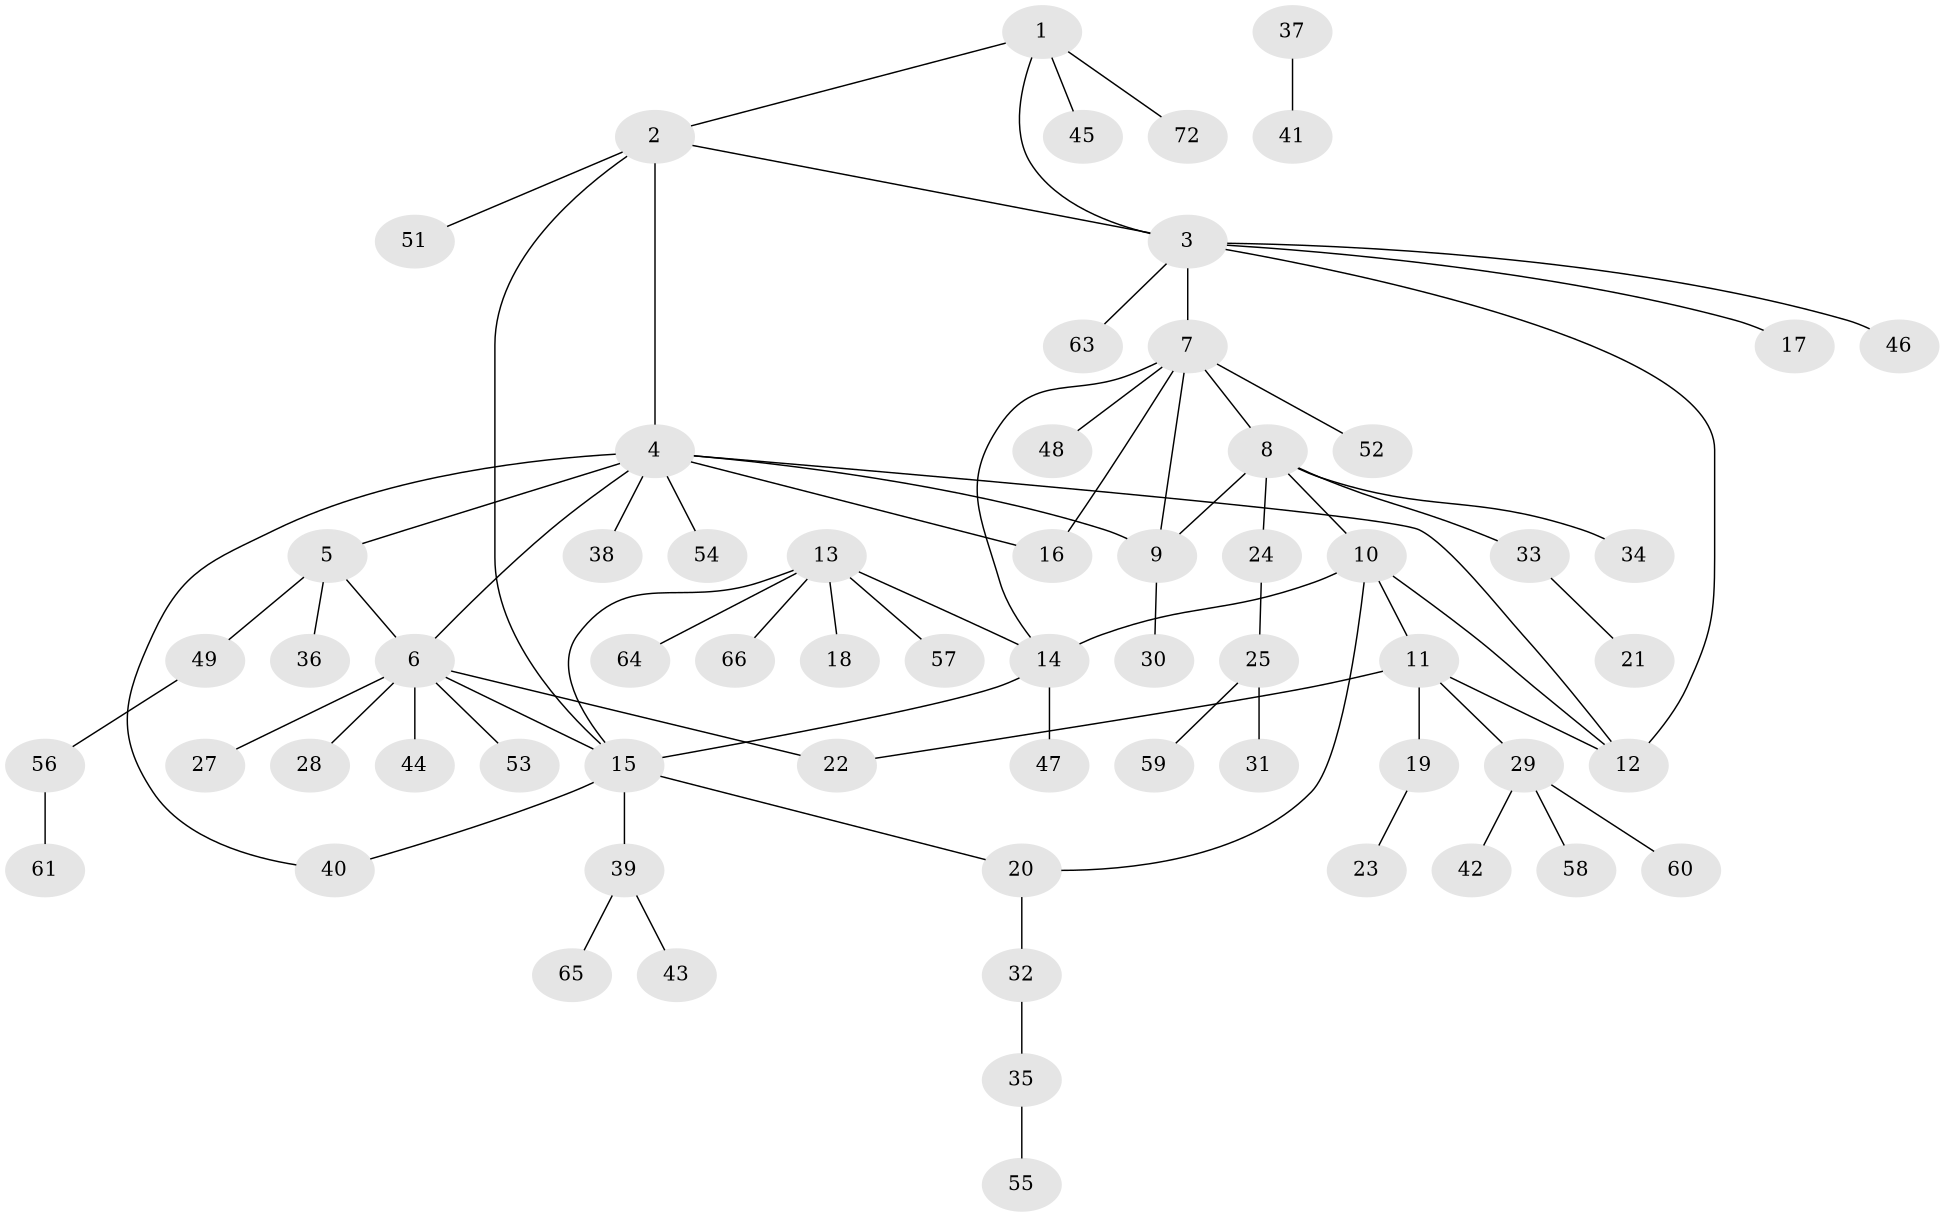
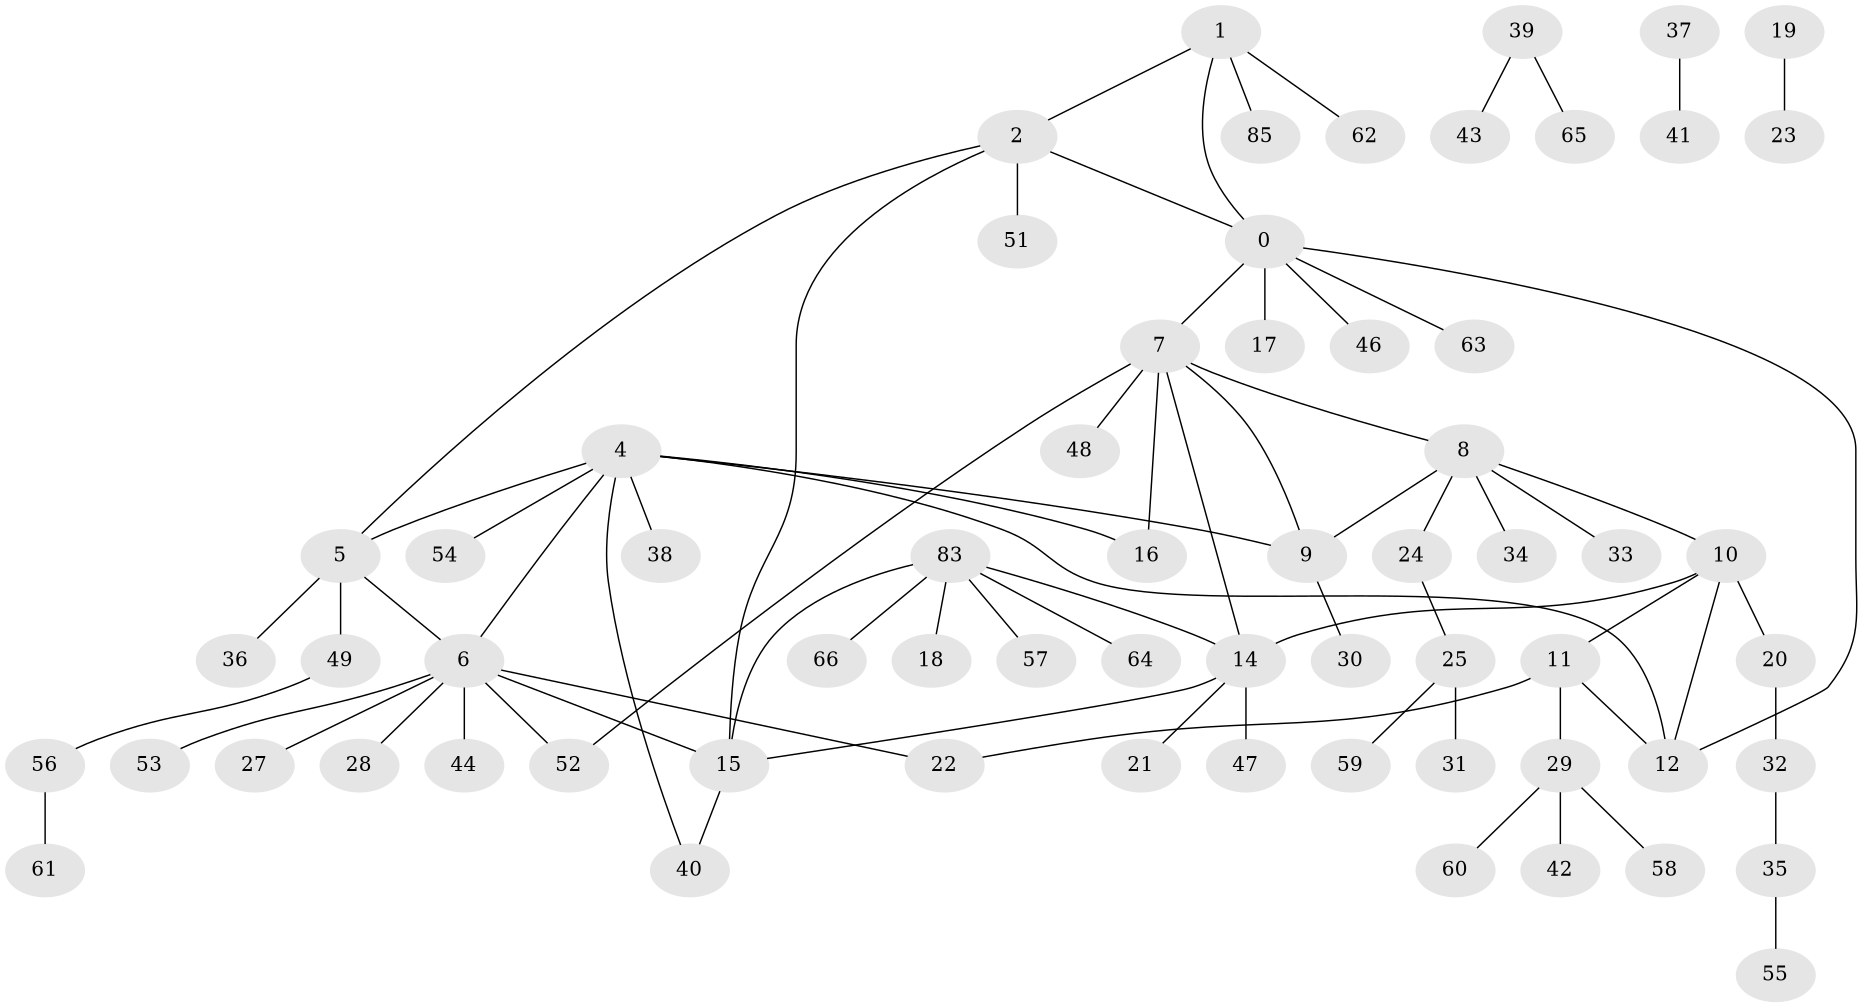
node "45": label "45" -> "85"
node "72": label "72" -> "62"
node "3": label "3" -> "0"
edge "2" -- "4": now "2" -- "5"
node "13": label "13" -> "83"
edge "33" -- "21": now "14" -- "21"
edge "6" -- "52": added
edge "11" -- "19": removed
edge "15" -- "39": removed
edge "15" -- "20": removed
